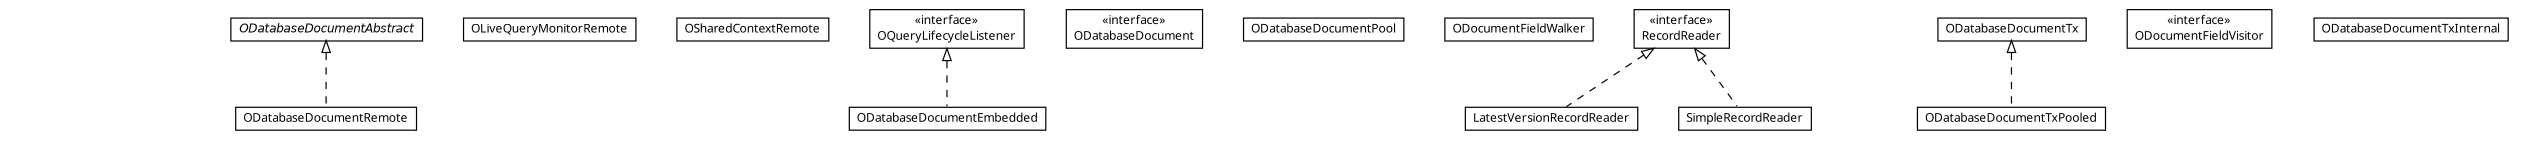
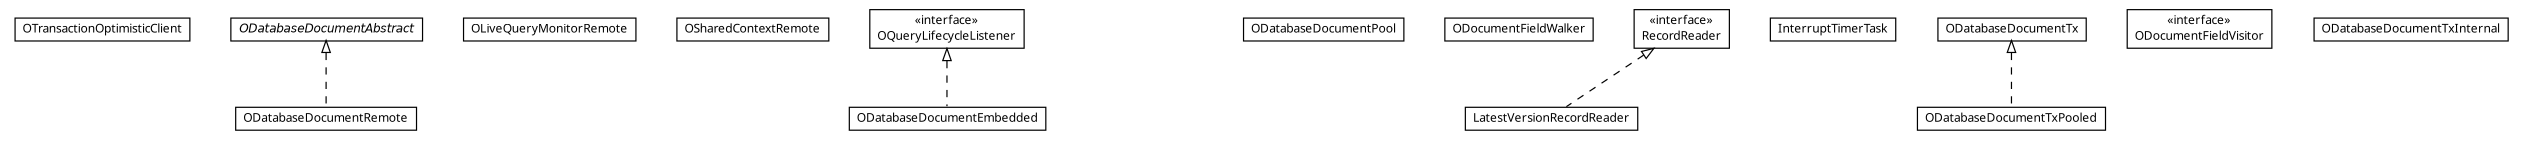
node "OTransactionOptimisticClient": added
node "ODatabaseDocument": removed
node "InterruptTimerTask": added
node "SimpleRecordReader": removed
